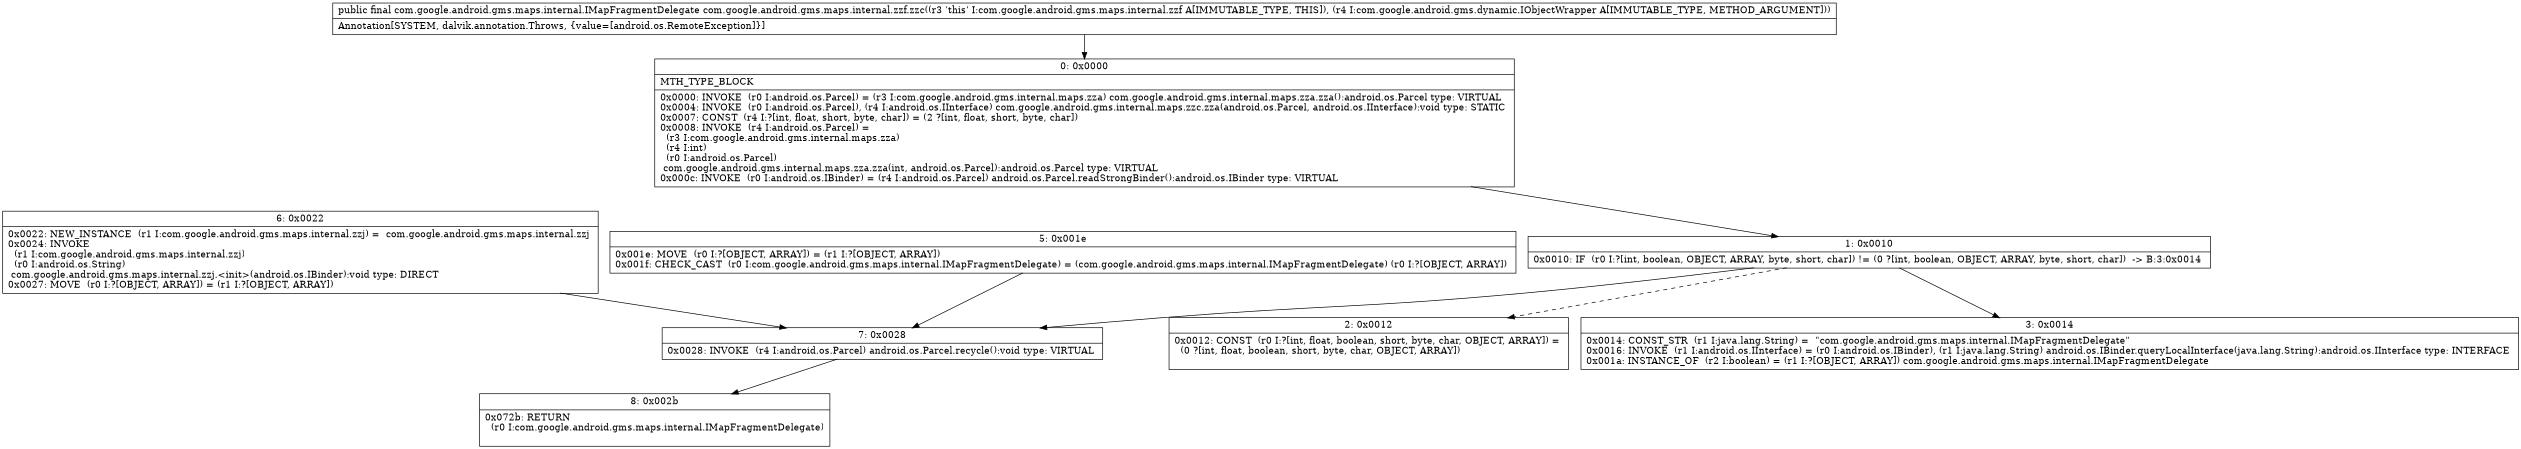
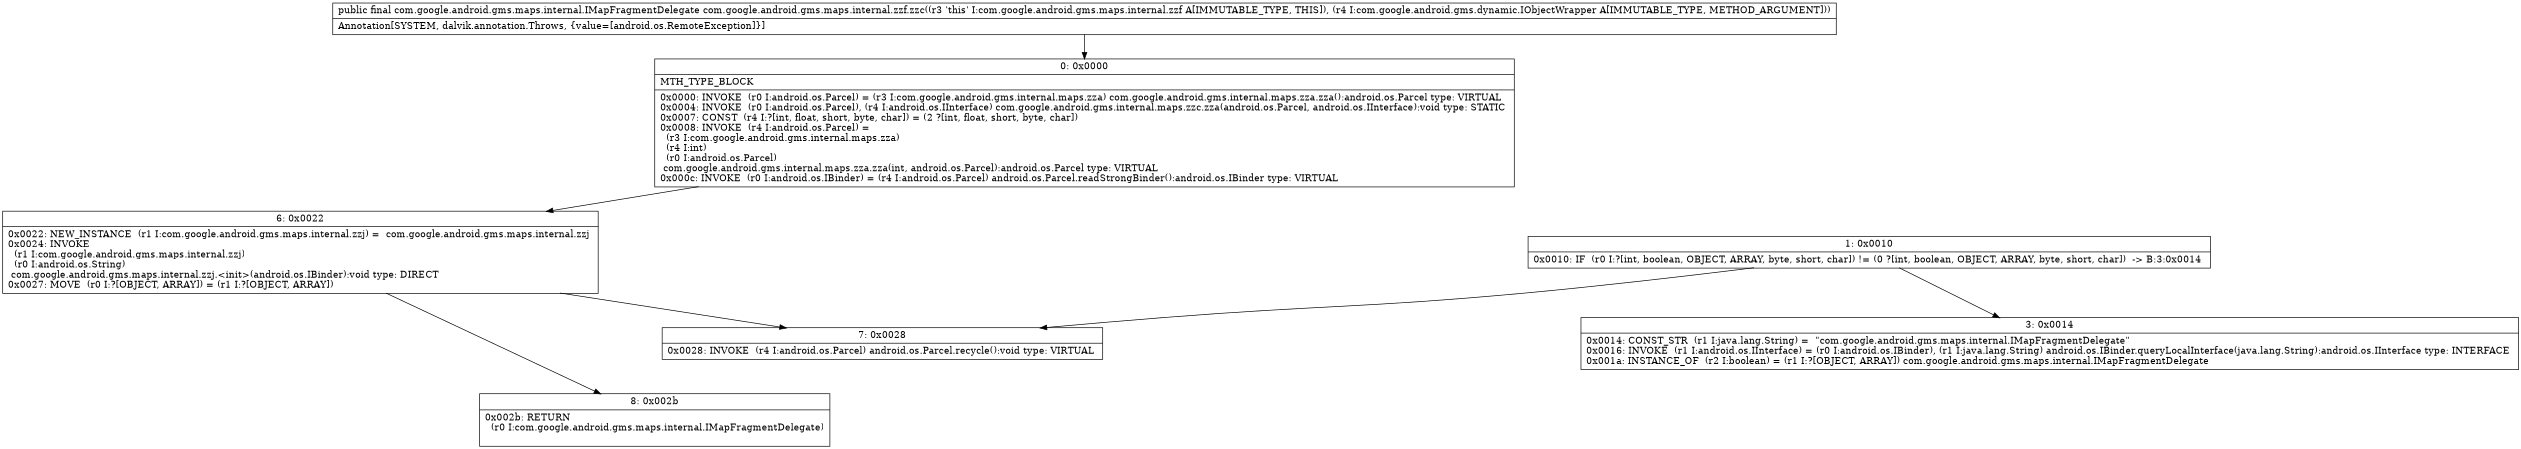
edge "0: 0x0000" -> "1: 0x0010": now "0: 0x0000" -> "6: 0x0022"
node "5: 0x001e": removed
node "2: 0x0012": removed
edge "7: 0x0028" -> "8: 0x002b": now "6: 0x0022" -> "8: 0x002b"
node "8: 0x002b": text "0x072b: RETURN" -> "0x002b: RETURN"
